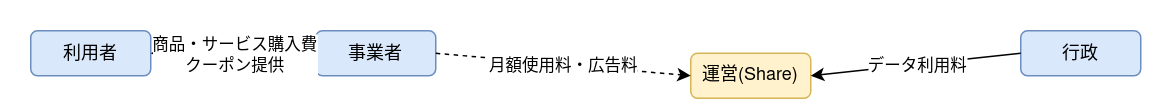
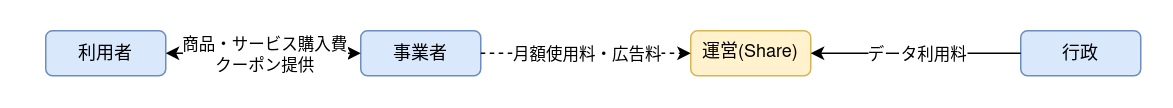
node "利用者": moved (91, 53) -> (106, 53)
node "事業者": moved (376, 53) -> (421, 53)
node "運営(Share)": moved (751, 76) -> (751, 53)
